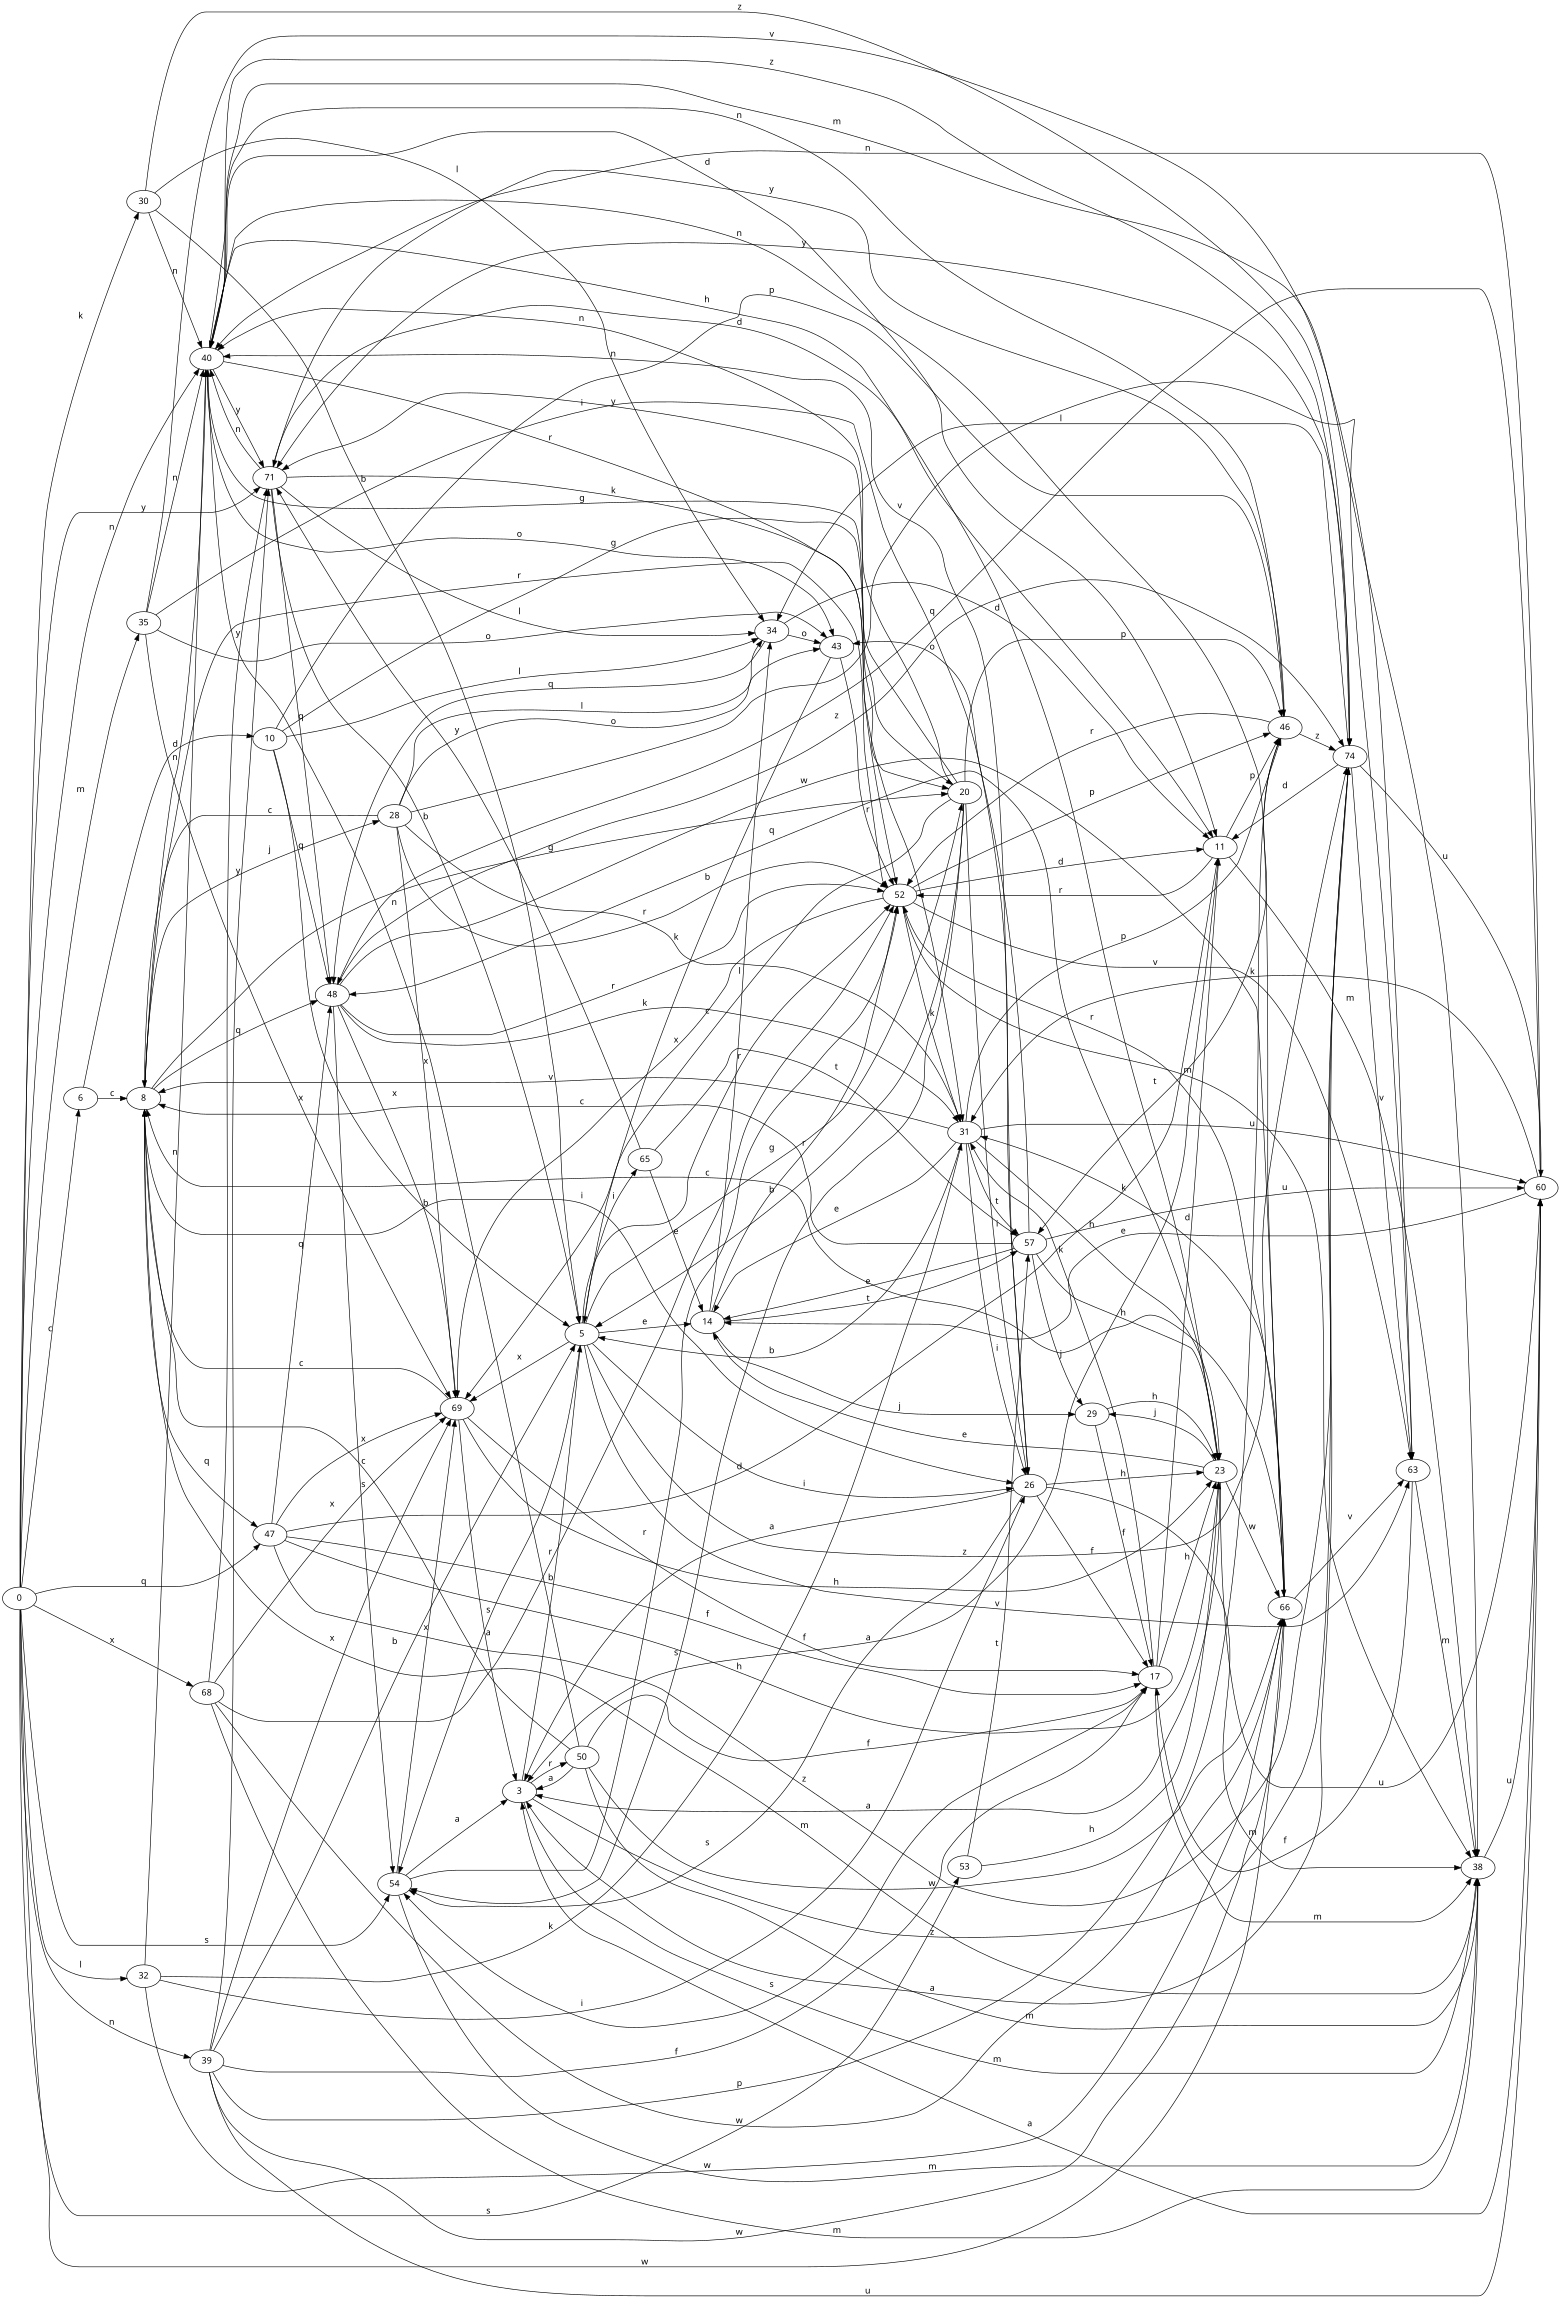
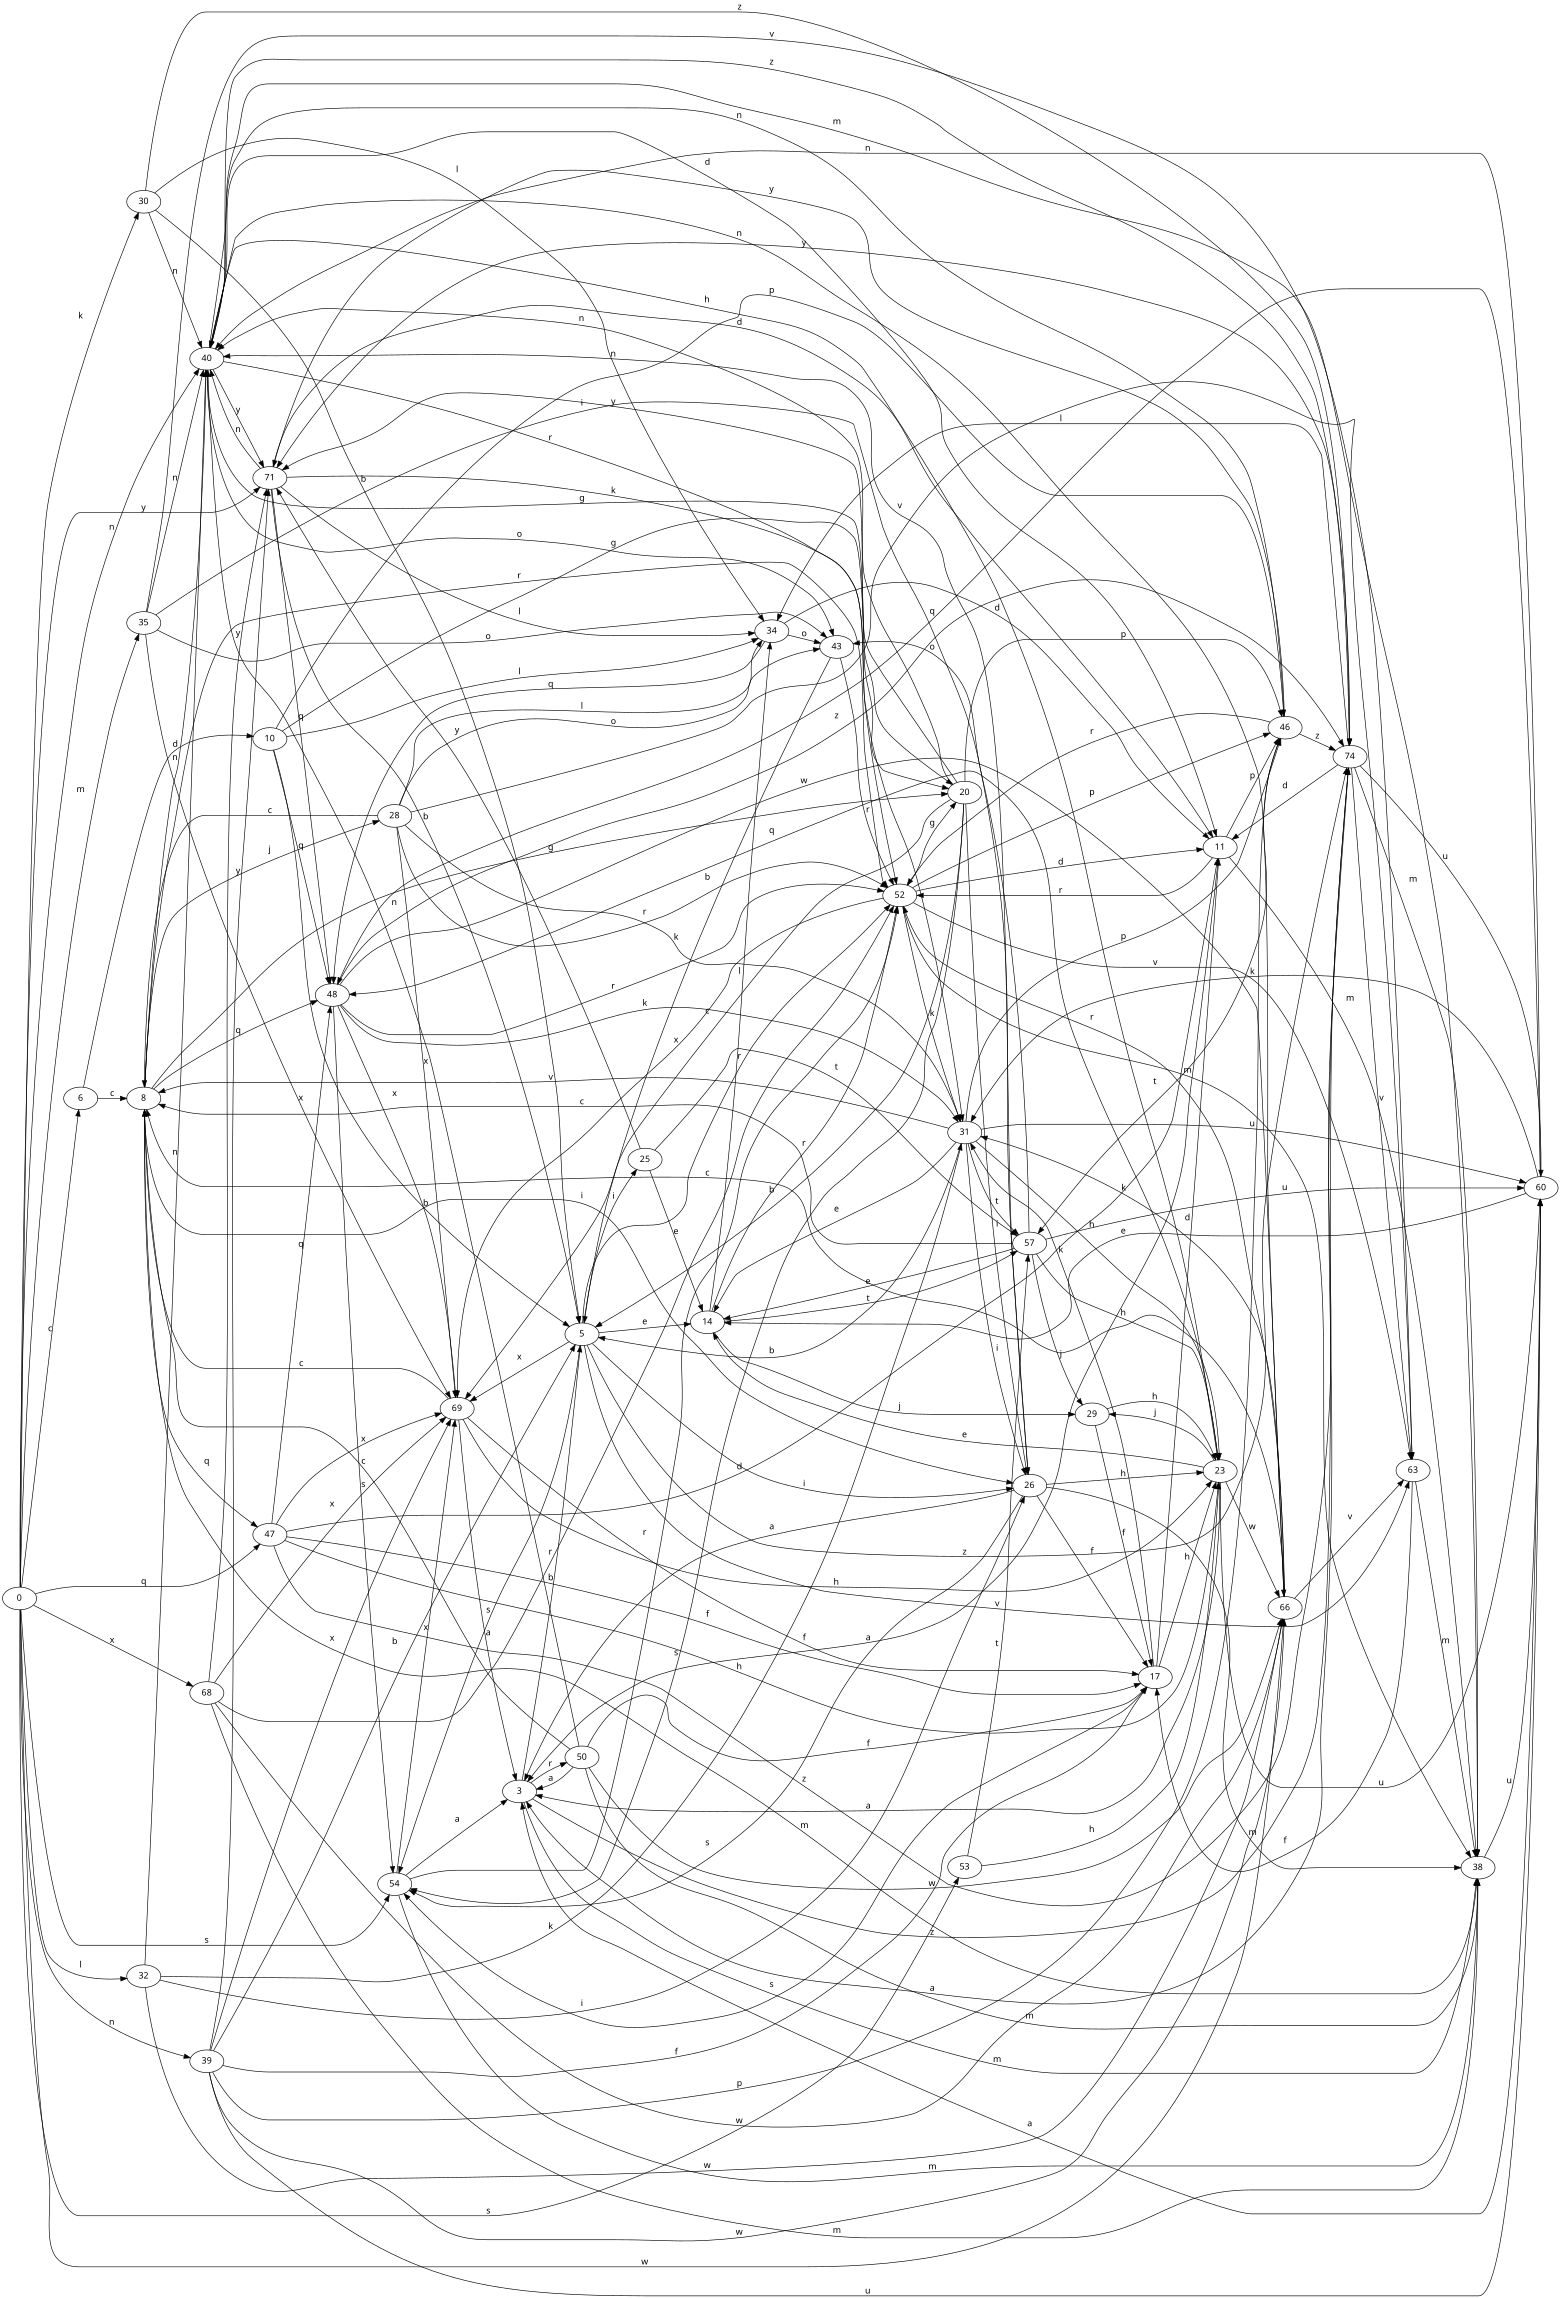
edge "5" -> "20": now "52" -> "20"
node "65": label "65" -> "25"
edge "17" -> "38": now "74" -> "38"
